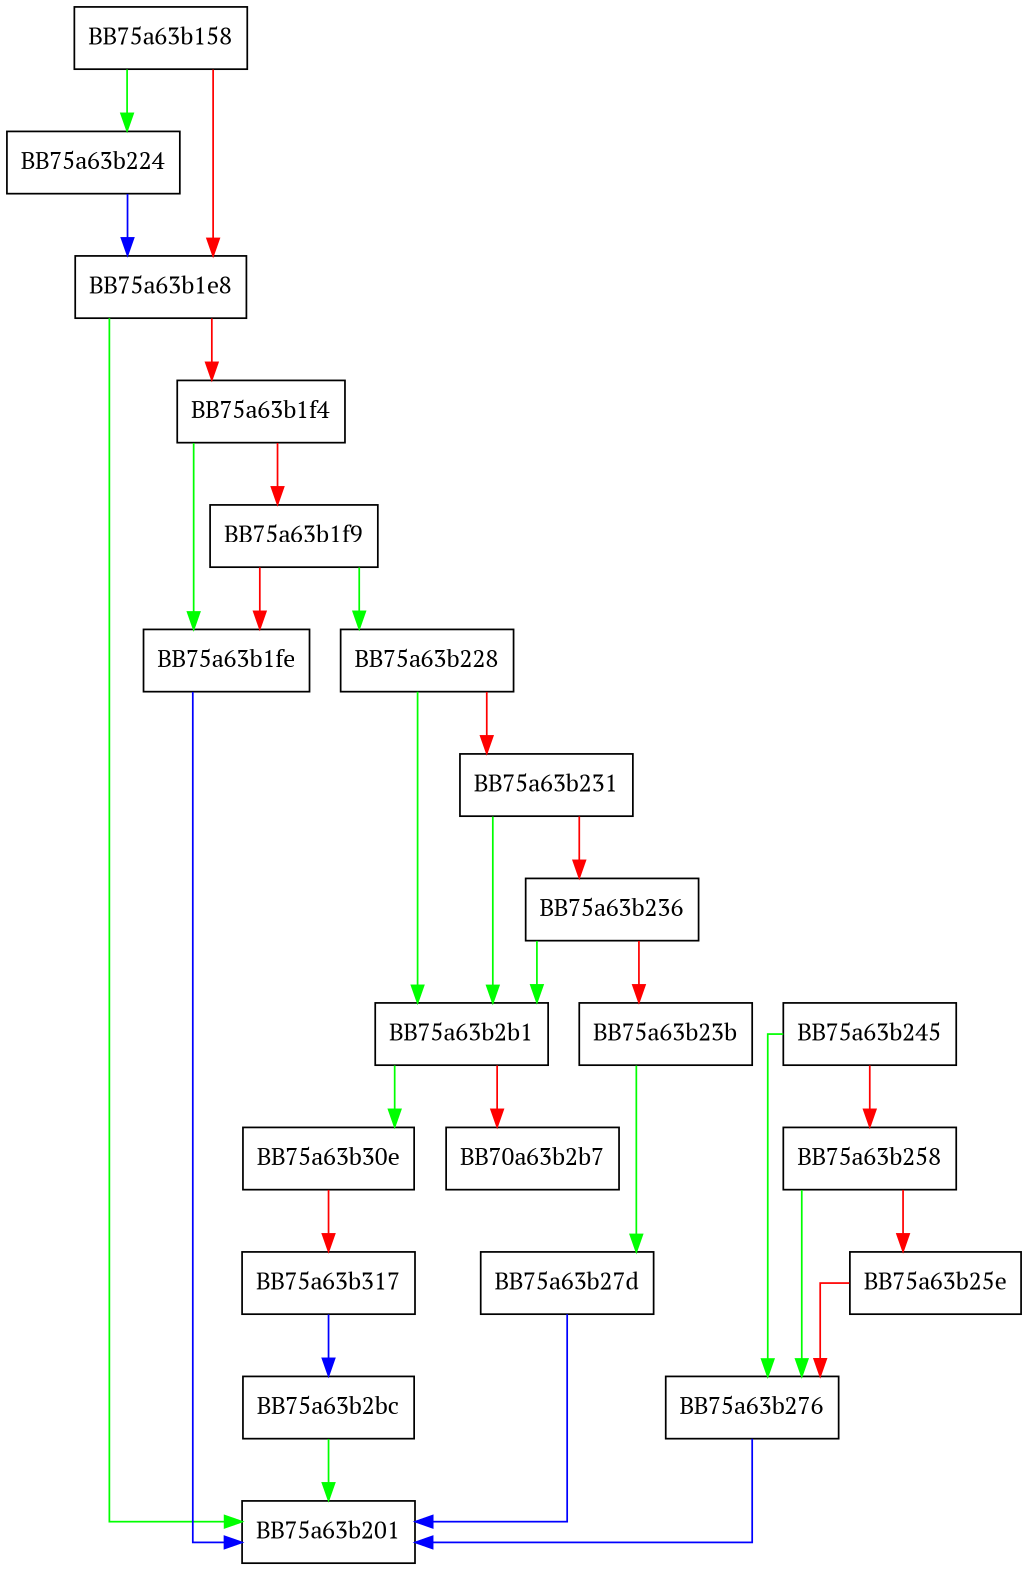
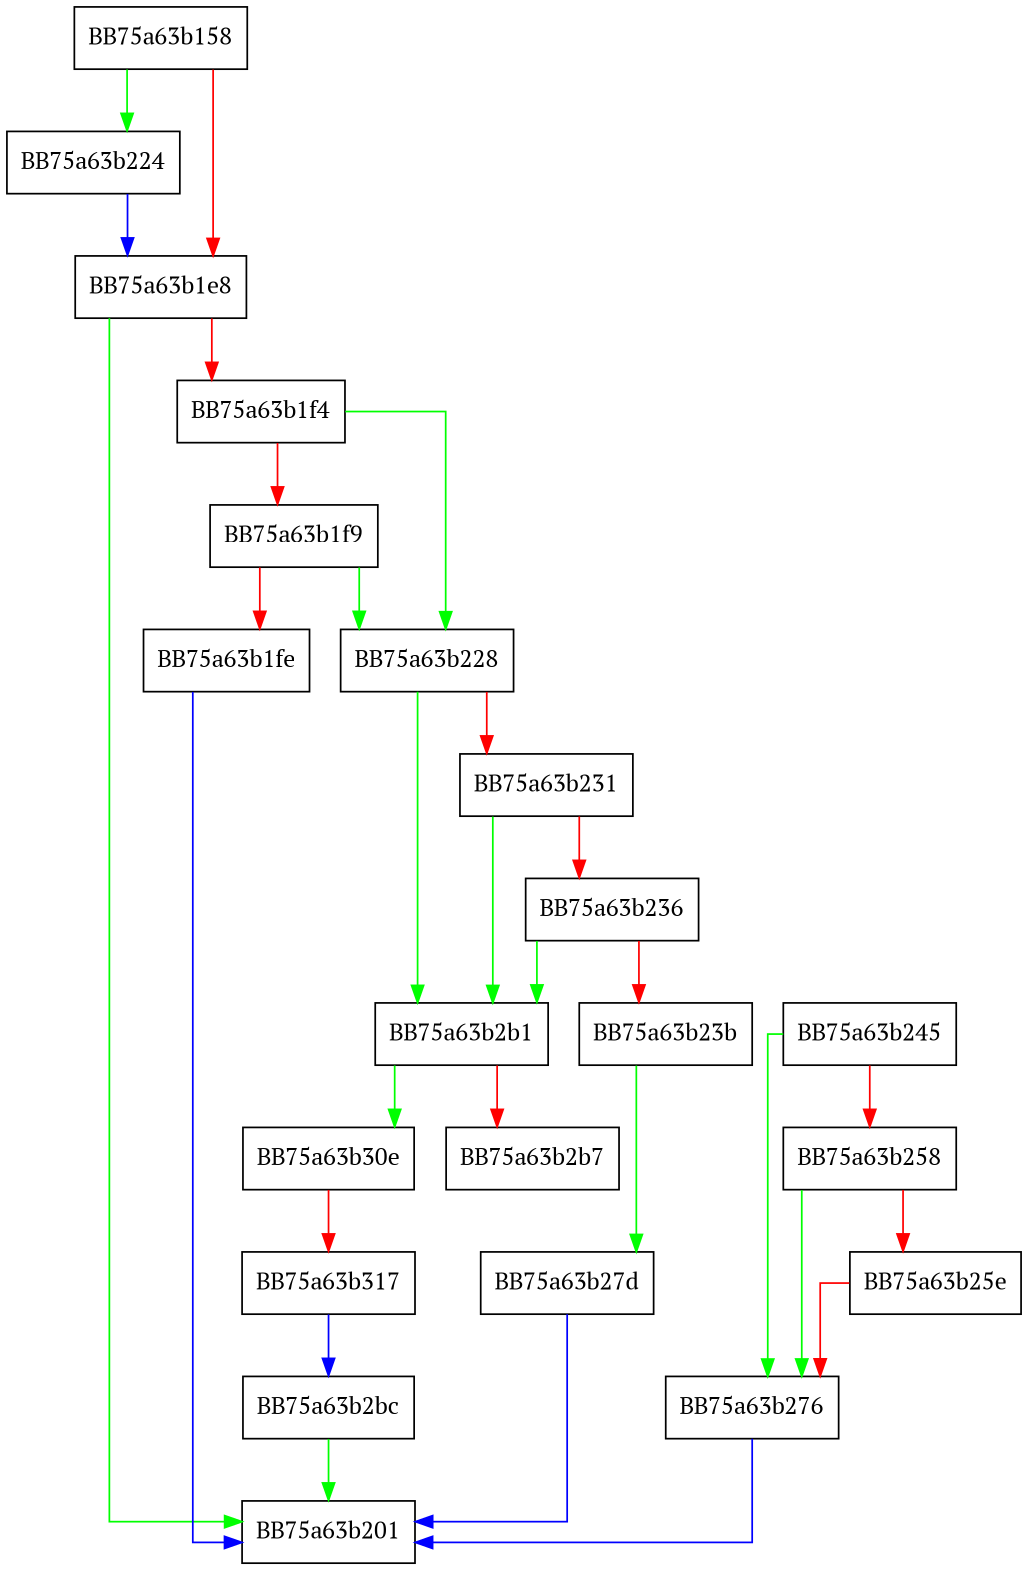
edge "BB75a63b1f4" -> "BB75a63b1fe": now "BB75a63b1f4" -> "BB75a63b228"
node "BB70a63b2b7": label "BB70a63b2b7" -> "BB75a63b2b7"
